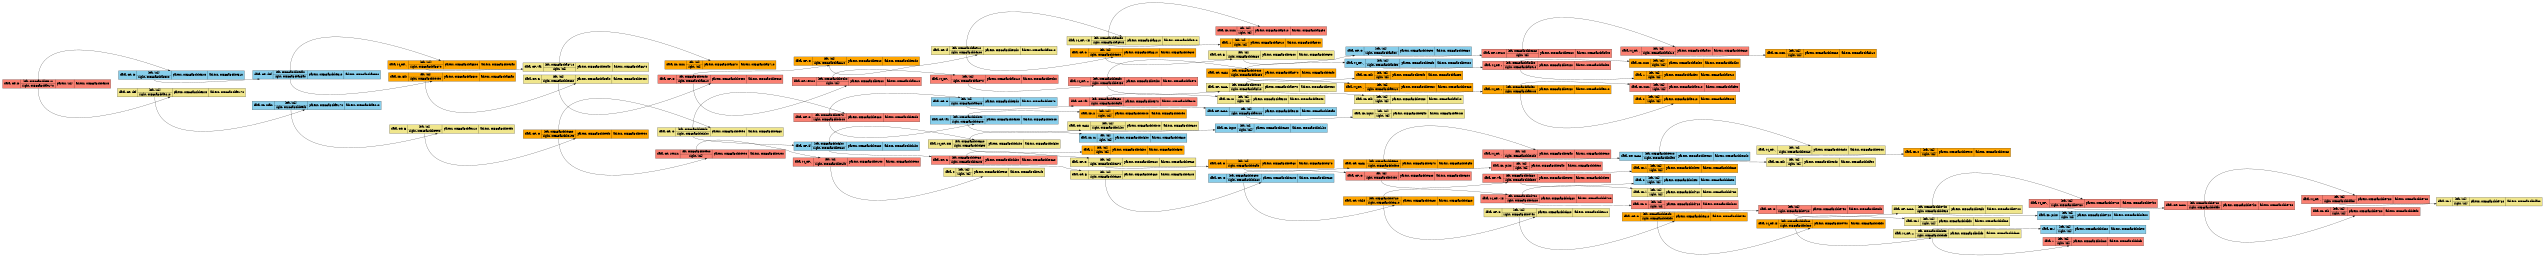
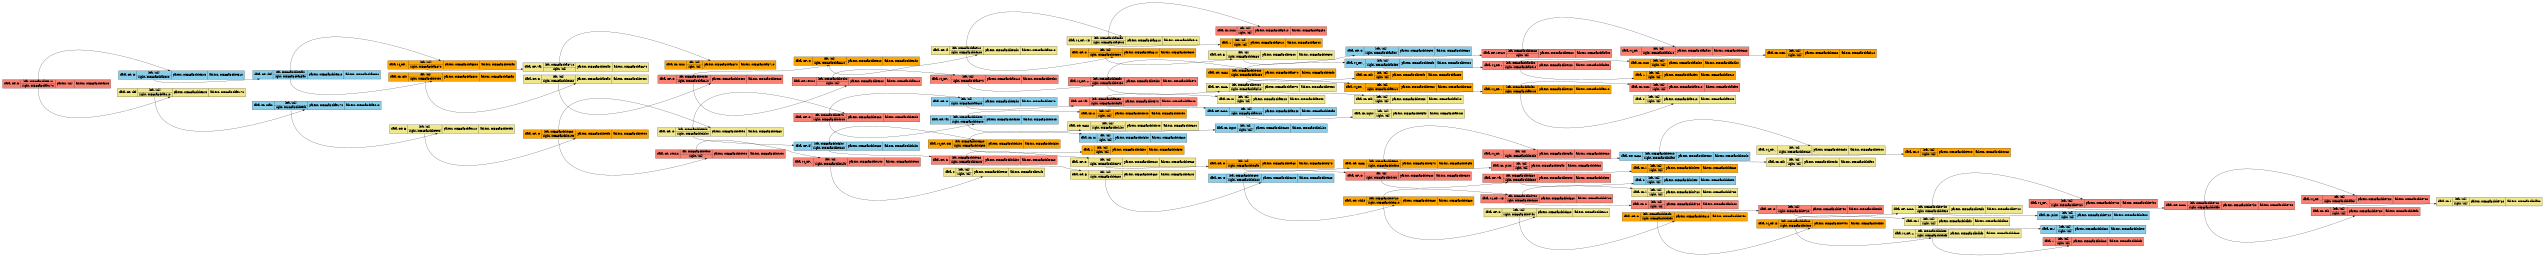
node "data: 2": fillcolor orange -> khaki
node "data: M_OP: ==": fillcolor khaki -> orange
